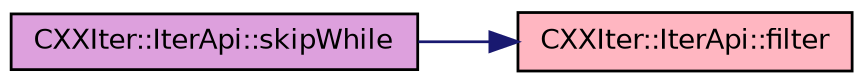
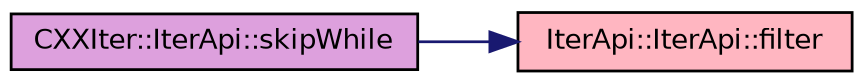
node "CXXIter::IterApi::filter": label "CXXIter::IterApi::filter" -> "IterApi::IterApi::filter"
